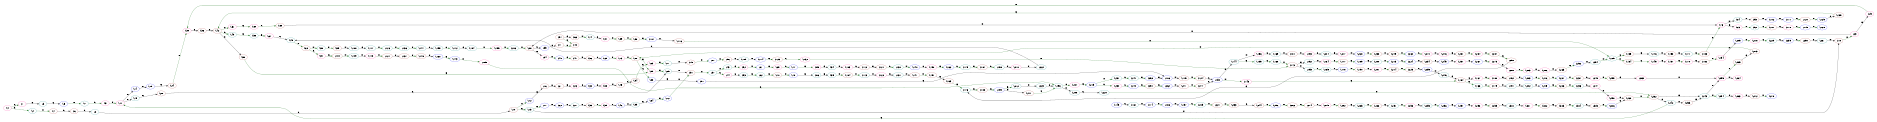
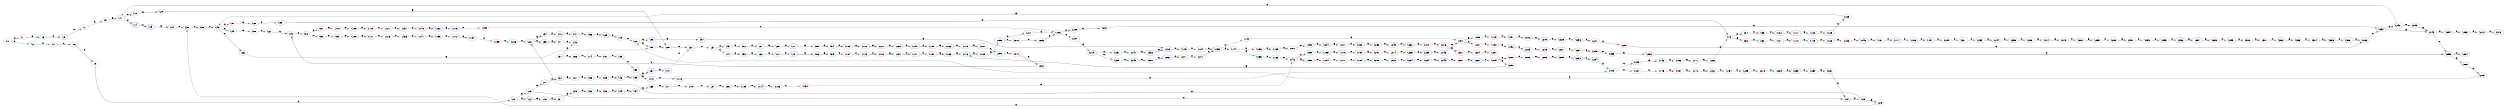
node "S138": added
